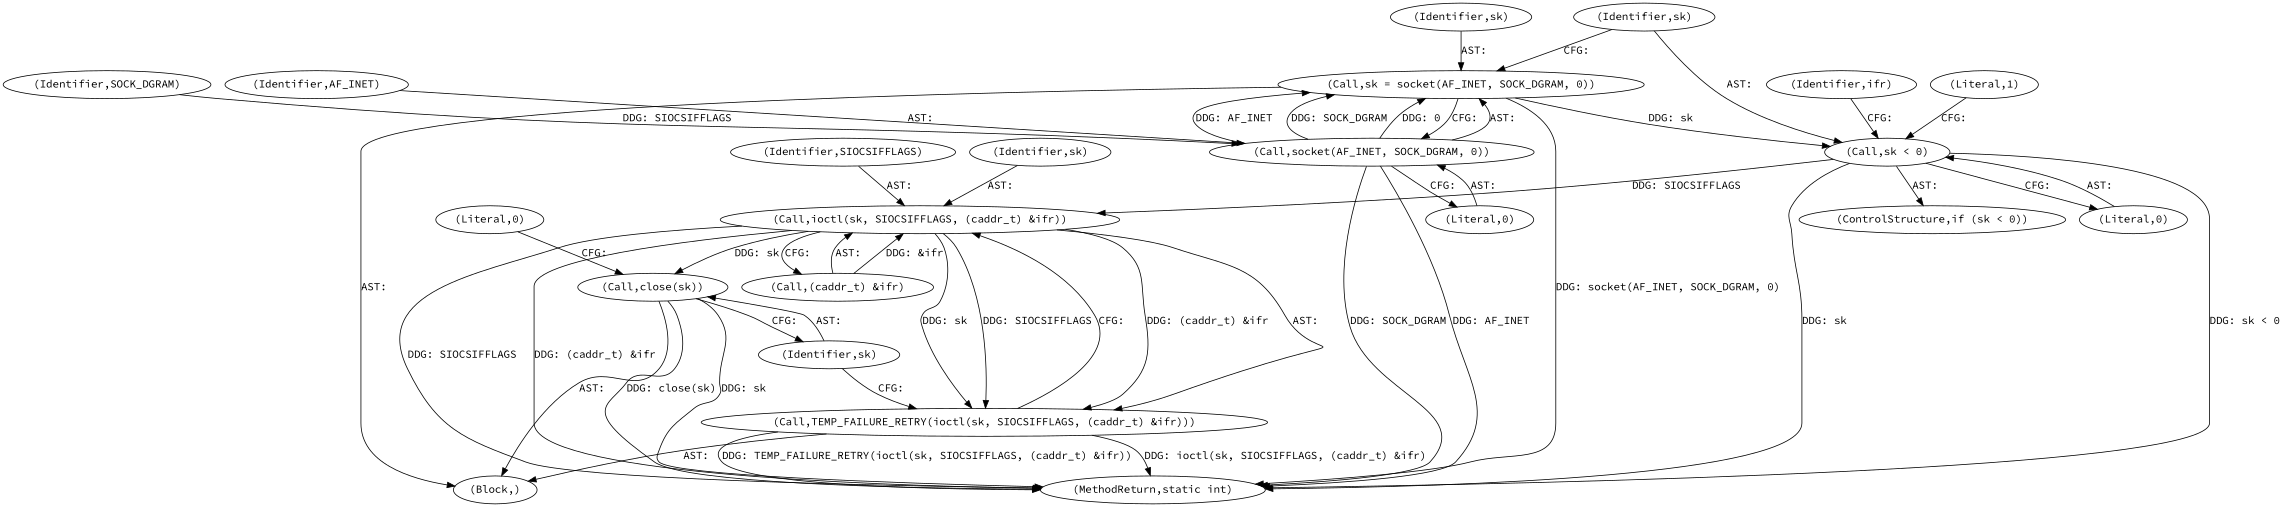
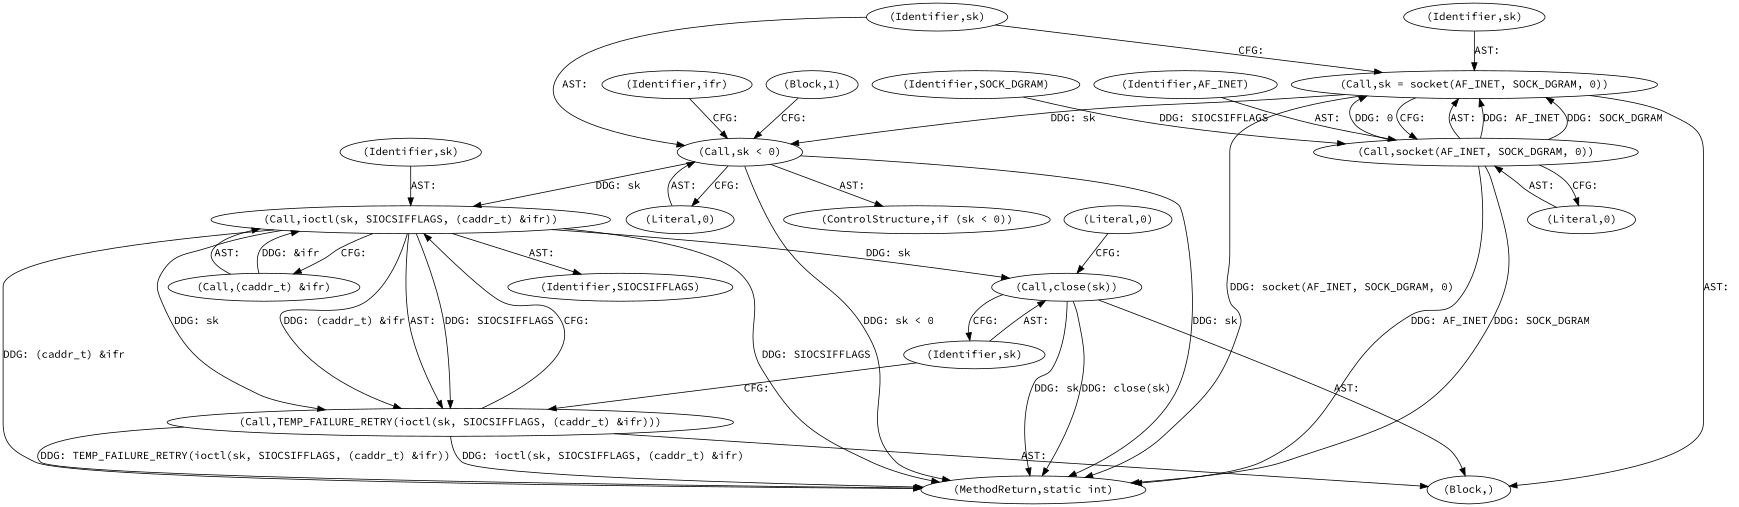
node "(Literal,1)": label "(Literal,1)" -> "(Block,1)"
edge "(Identifier,SIOCSIFFLAGS)" -> "(Call,ioctl(sk, SIOCSIFFLAGS, (caddr_t) &ifr))": reversed
edge "(Call,sk < 0)" -> "(Call,ioctl(sk, SIOCSIFFLAGS, (caddr_t) &ifr))": label "DDG: SIOCSIFFLAGS" -> "DDG: sk"
